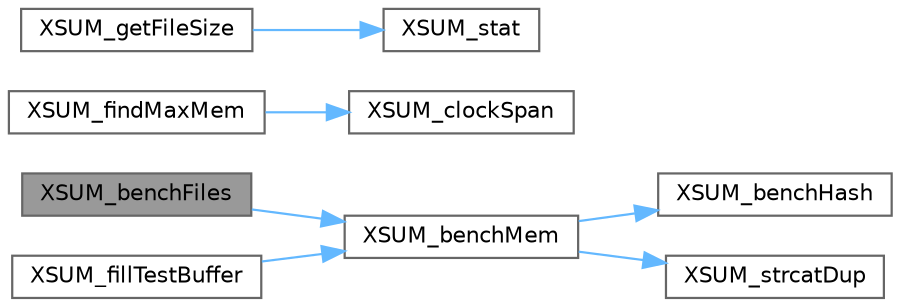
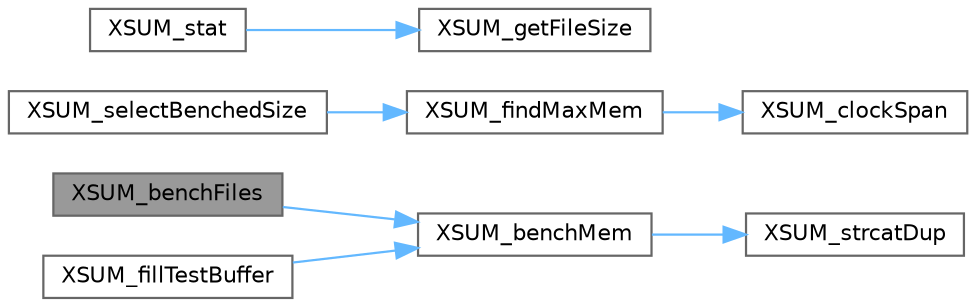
edge "XSUM_getFileSize" -> "XSUM_stat": reversed
node "XSUM_selectBenchedSize": added
node "XSUM_benchHash": removed
